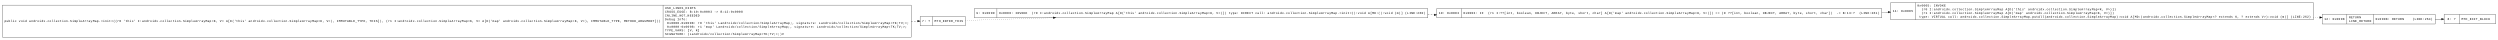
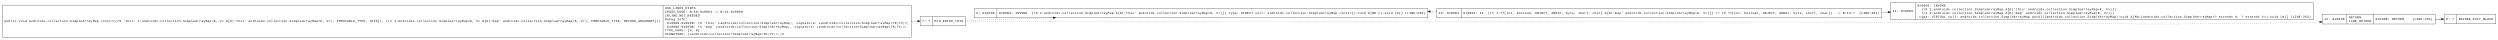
edge "9: 0x0000" -> "10: 0x0003": reversed
edge "11: 0x0005" -> "12: 0x0008": now "7: ?" -> "12: 0x0008"
node "8: ?": text "MTH_EXIT_BLOCK" -> "INVOKE_EXIT_BLOCK"
